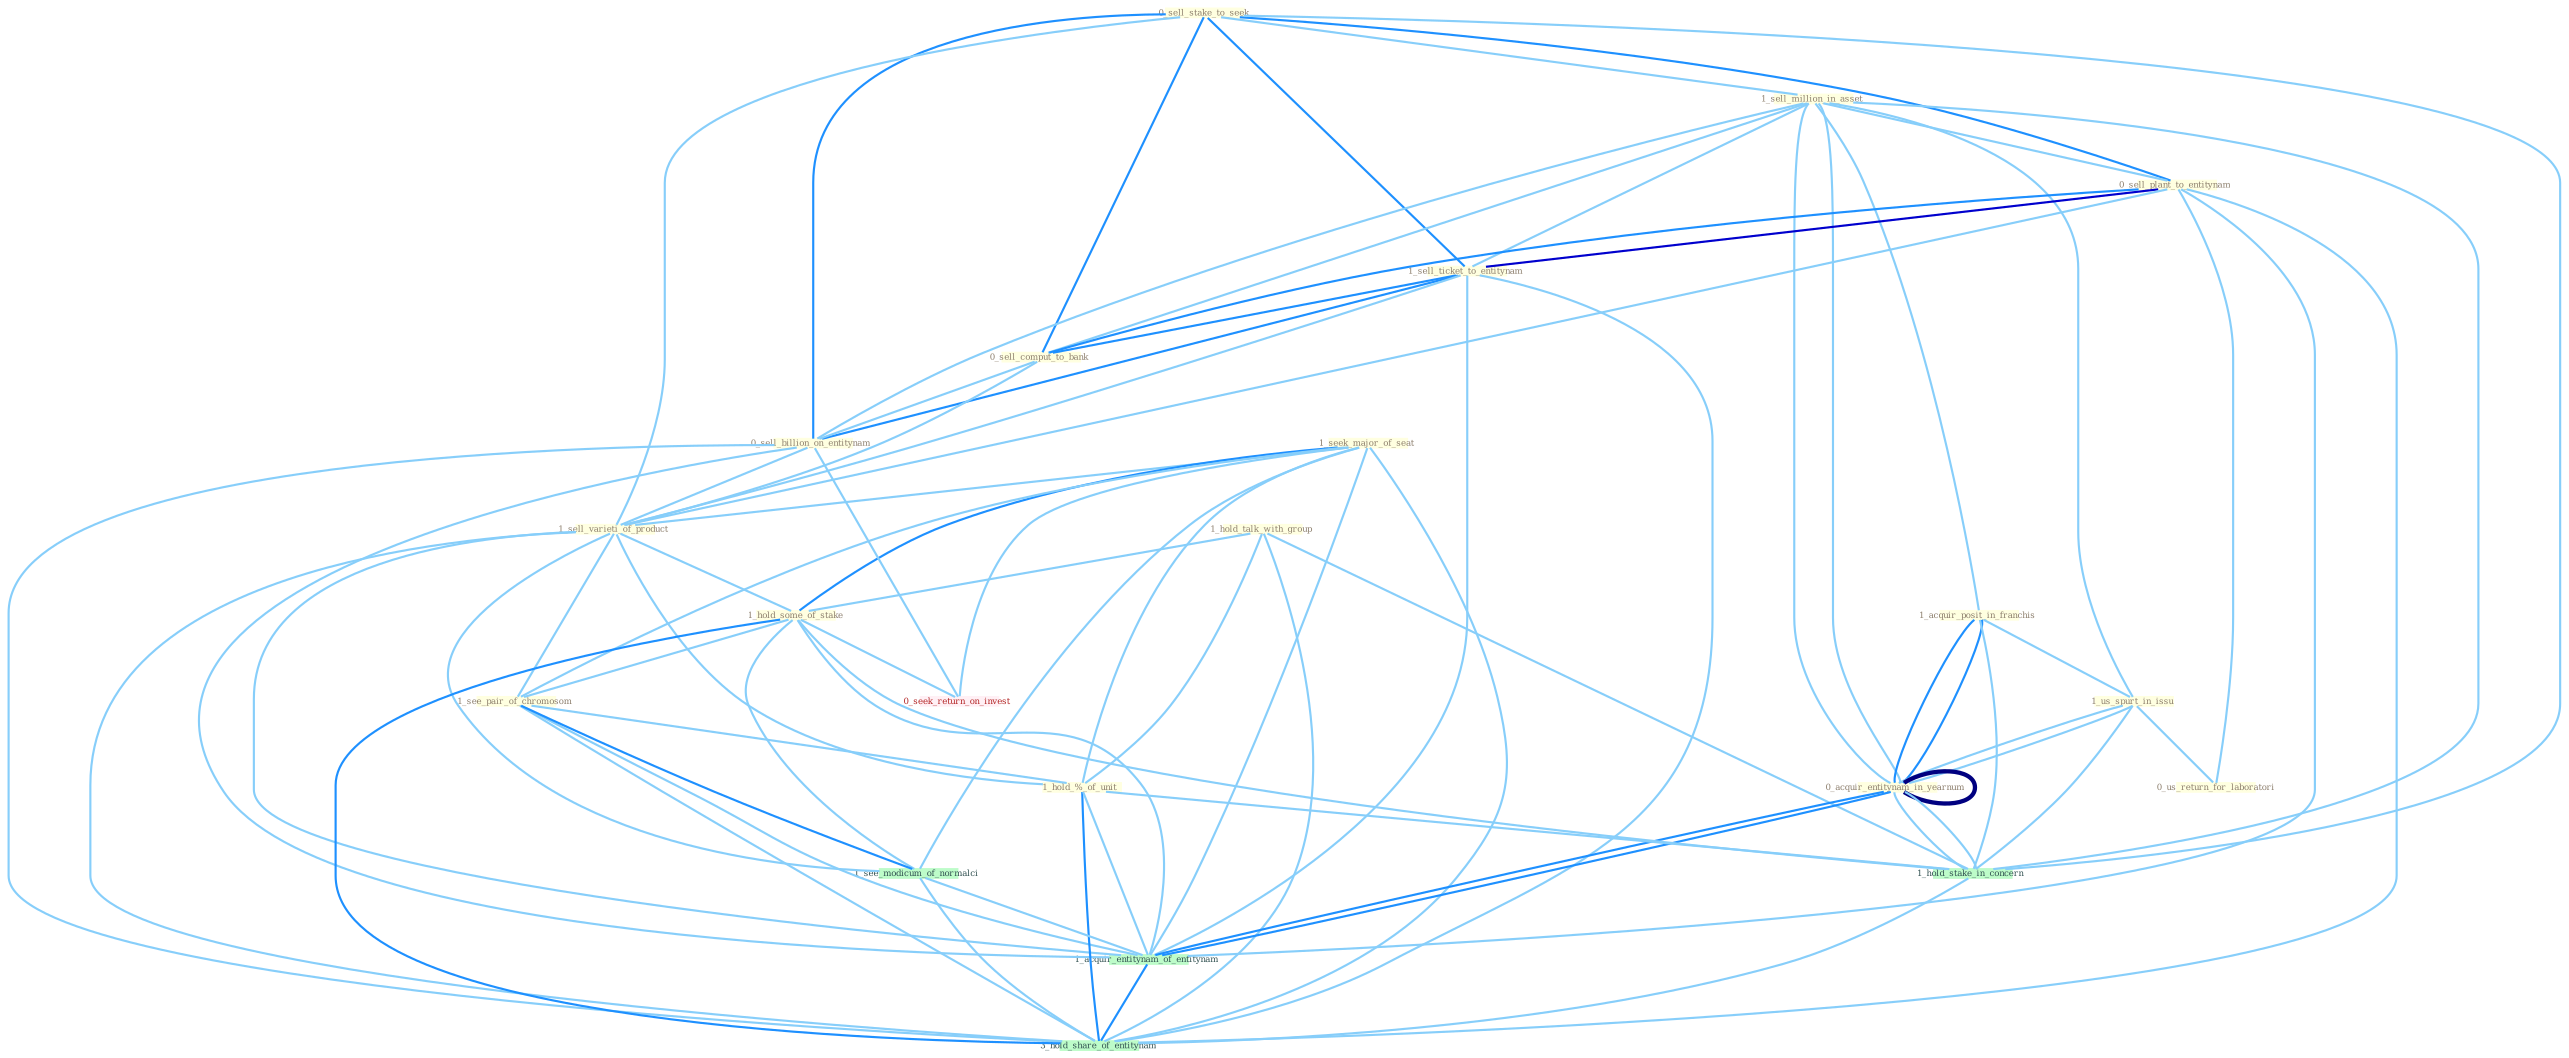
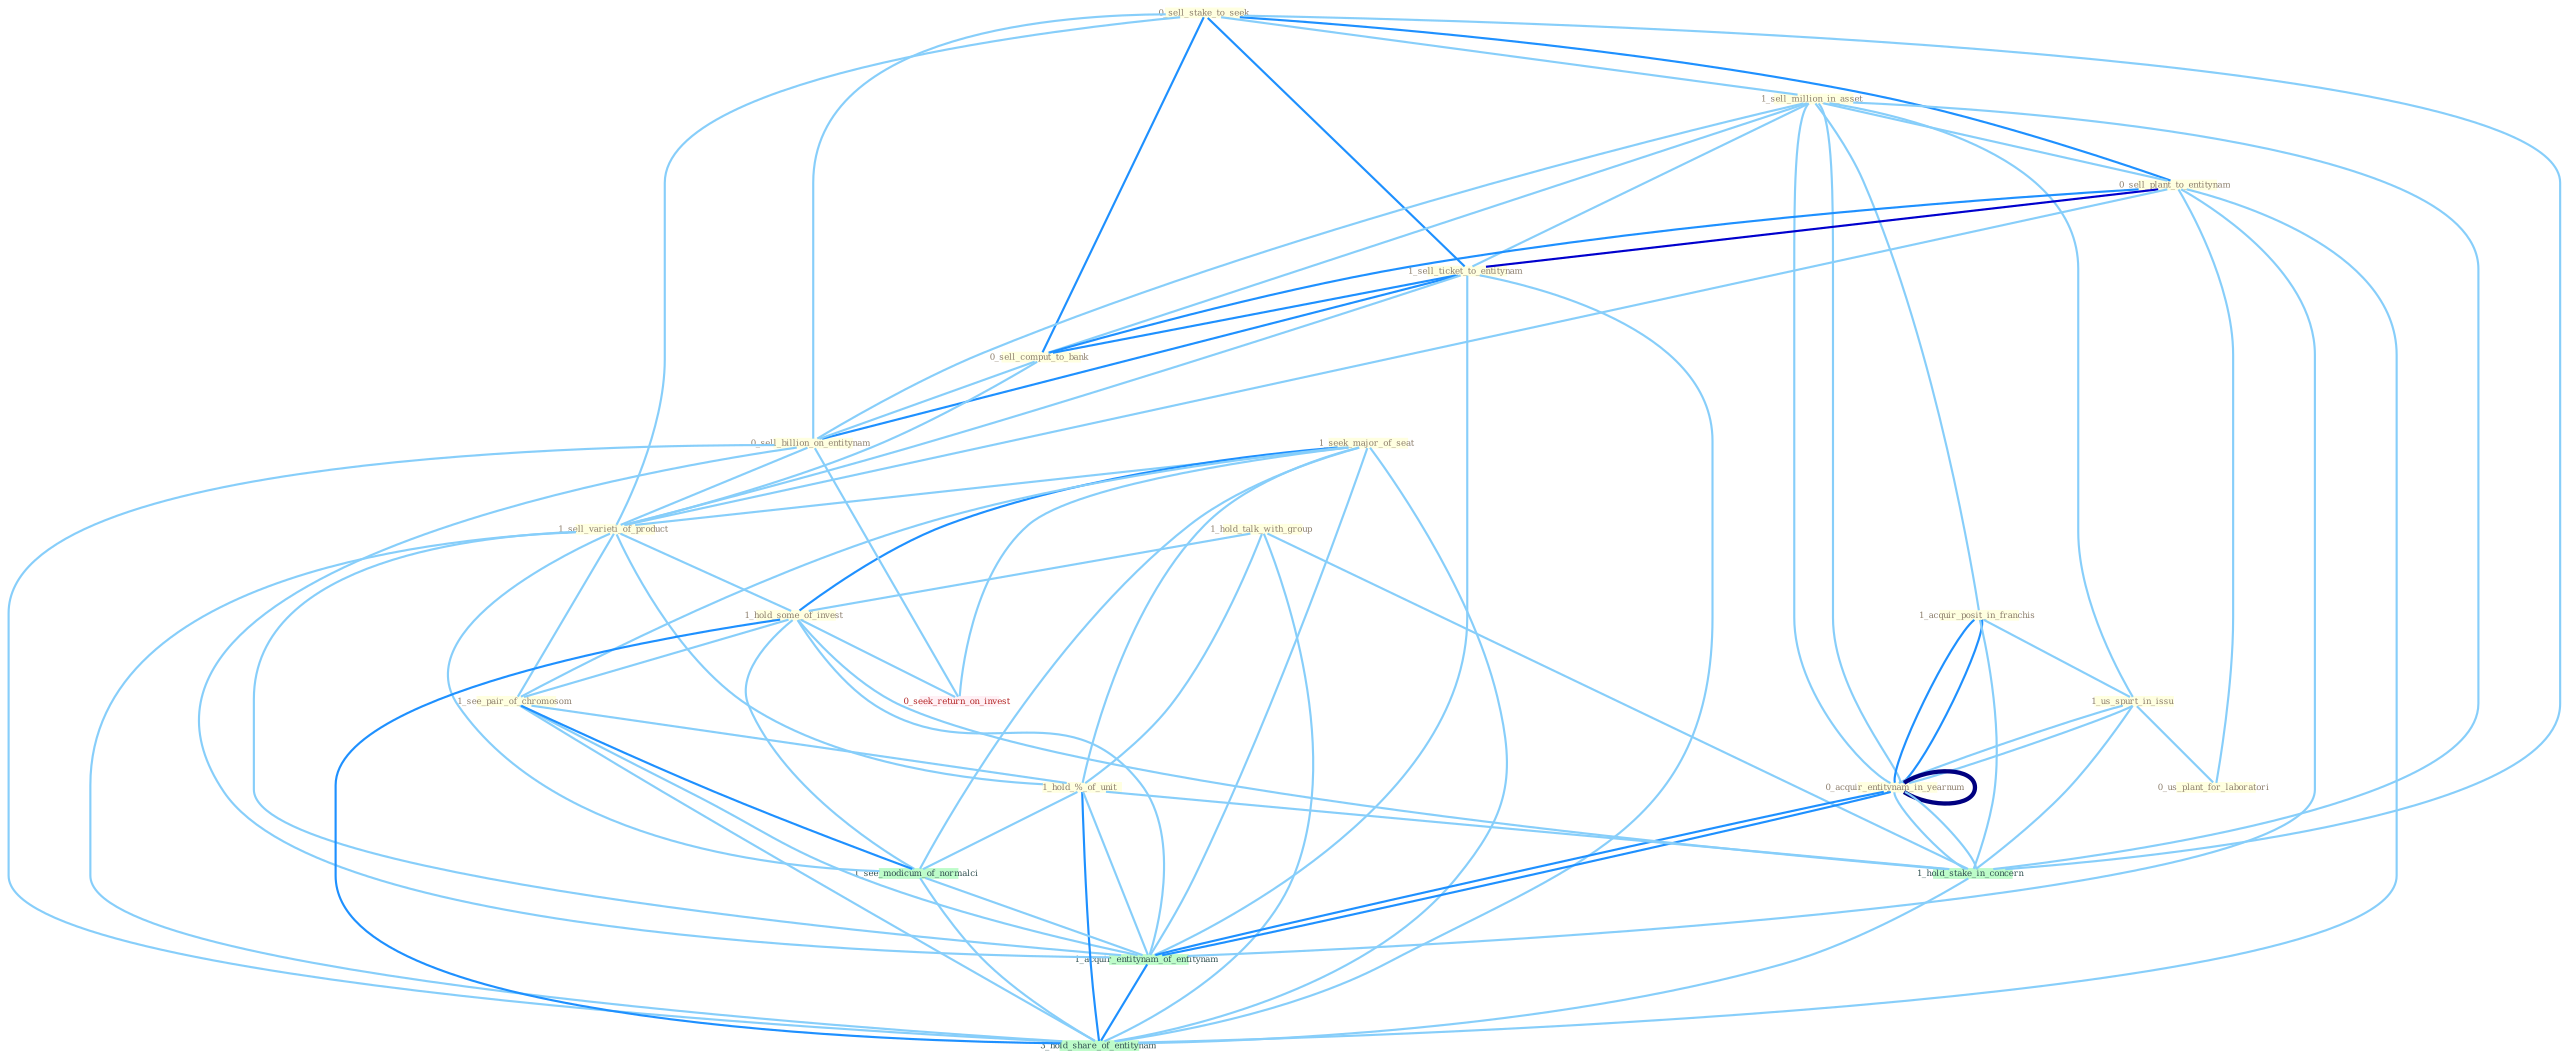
edge "0_sell_stake_to_seek" -- "0_sell_billion_on_entitynam": color #1e90ff -> #87cefa
node "1_hold_some_of_stake": label "1_hold_some_of_stake" -> "1_hold_some_of_invest"
node "0_us_return_for_laboratori": label "0_us_return_for_laboratori" -> "0_us_plant_for_laboratori"
edge "1_hold_%_of_unit" -- "1_see_modicum_of_normalci": added
